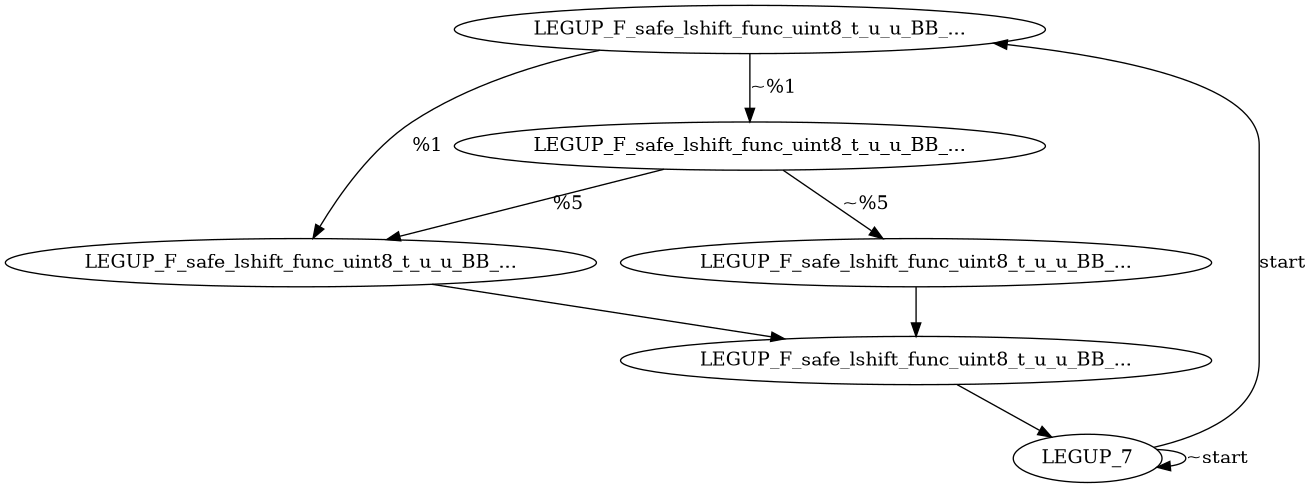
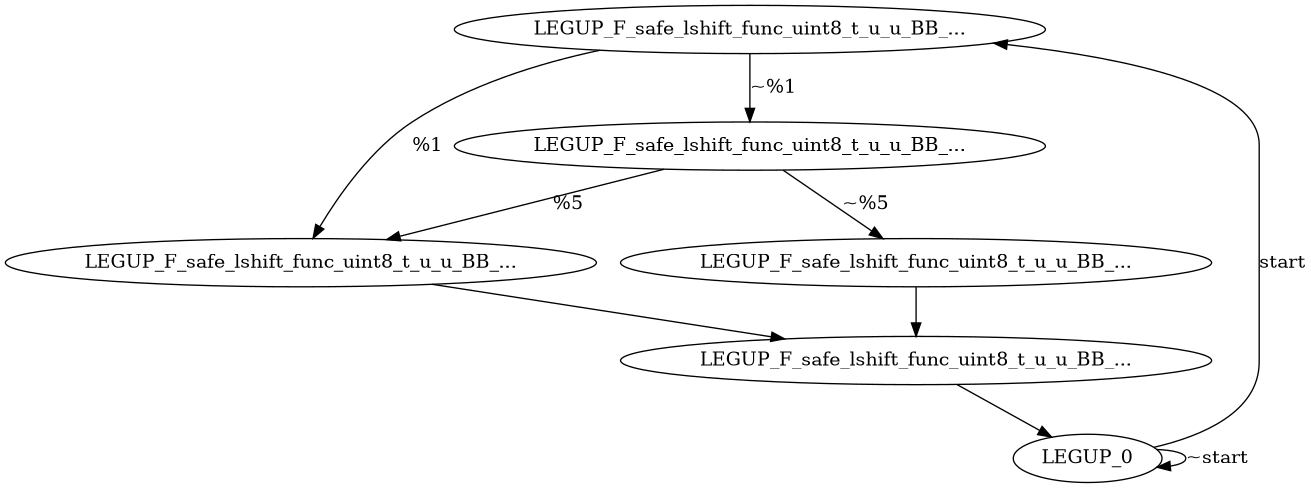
node "LEGUP_7": label "LEGUP_7" -> "LEGUP_0"
